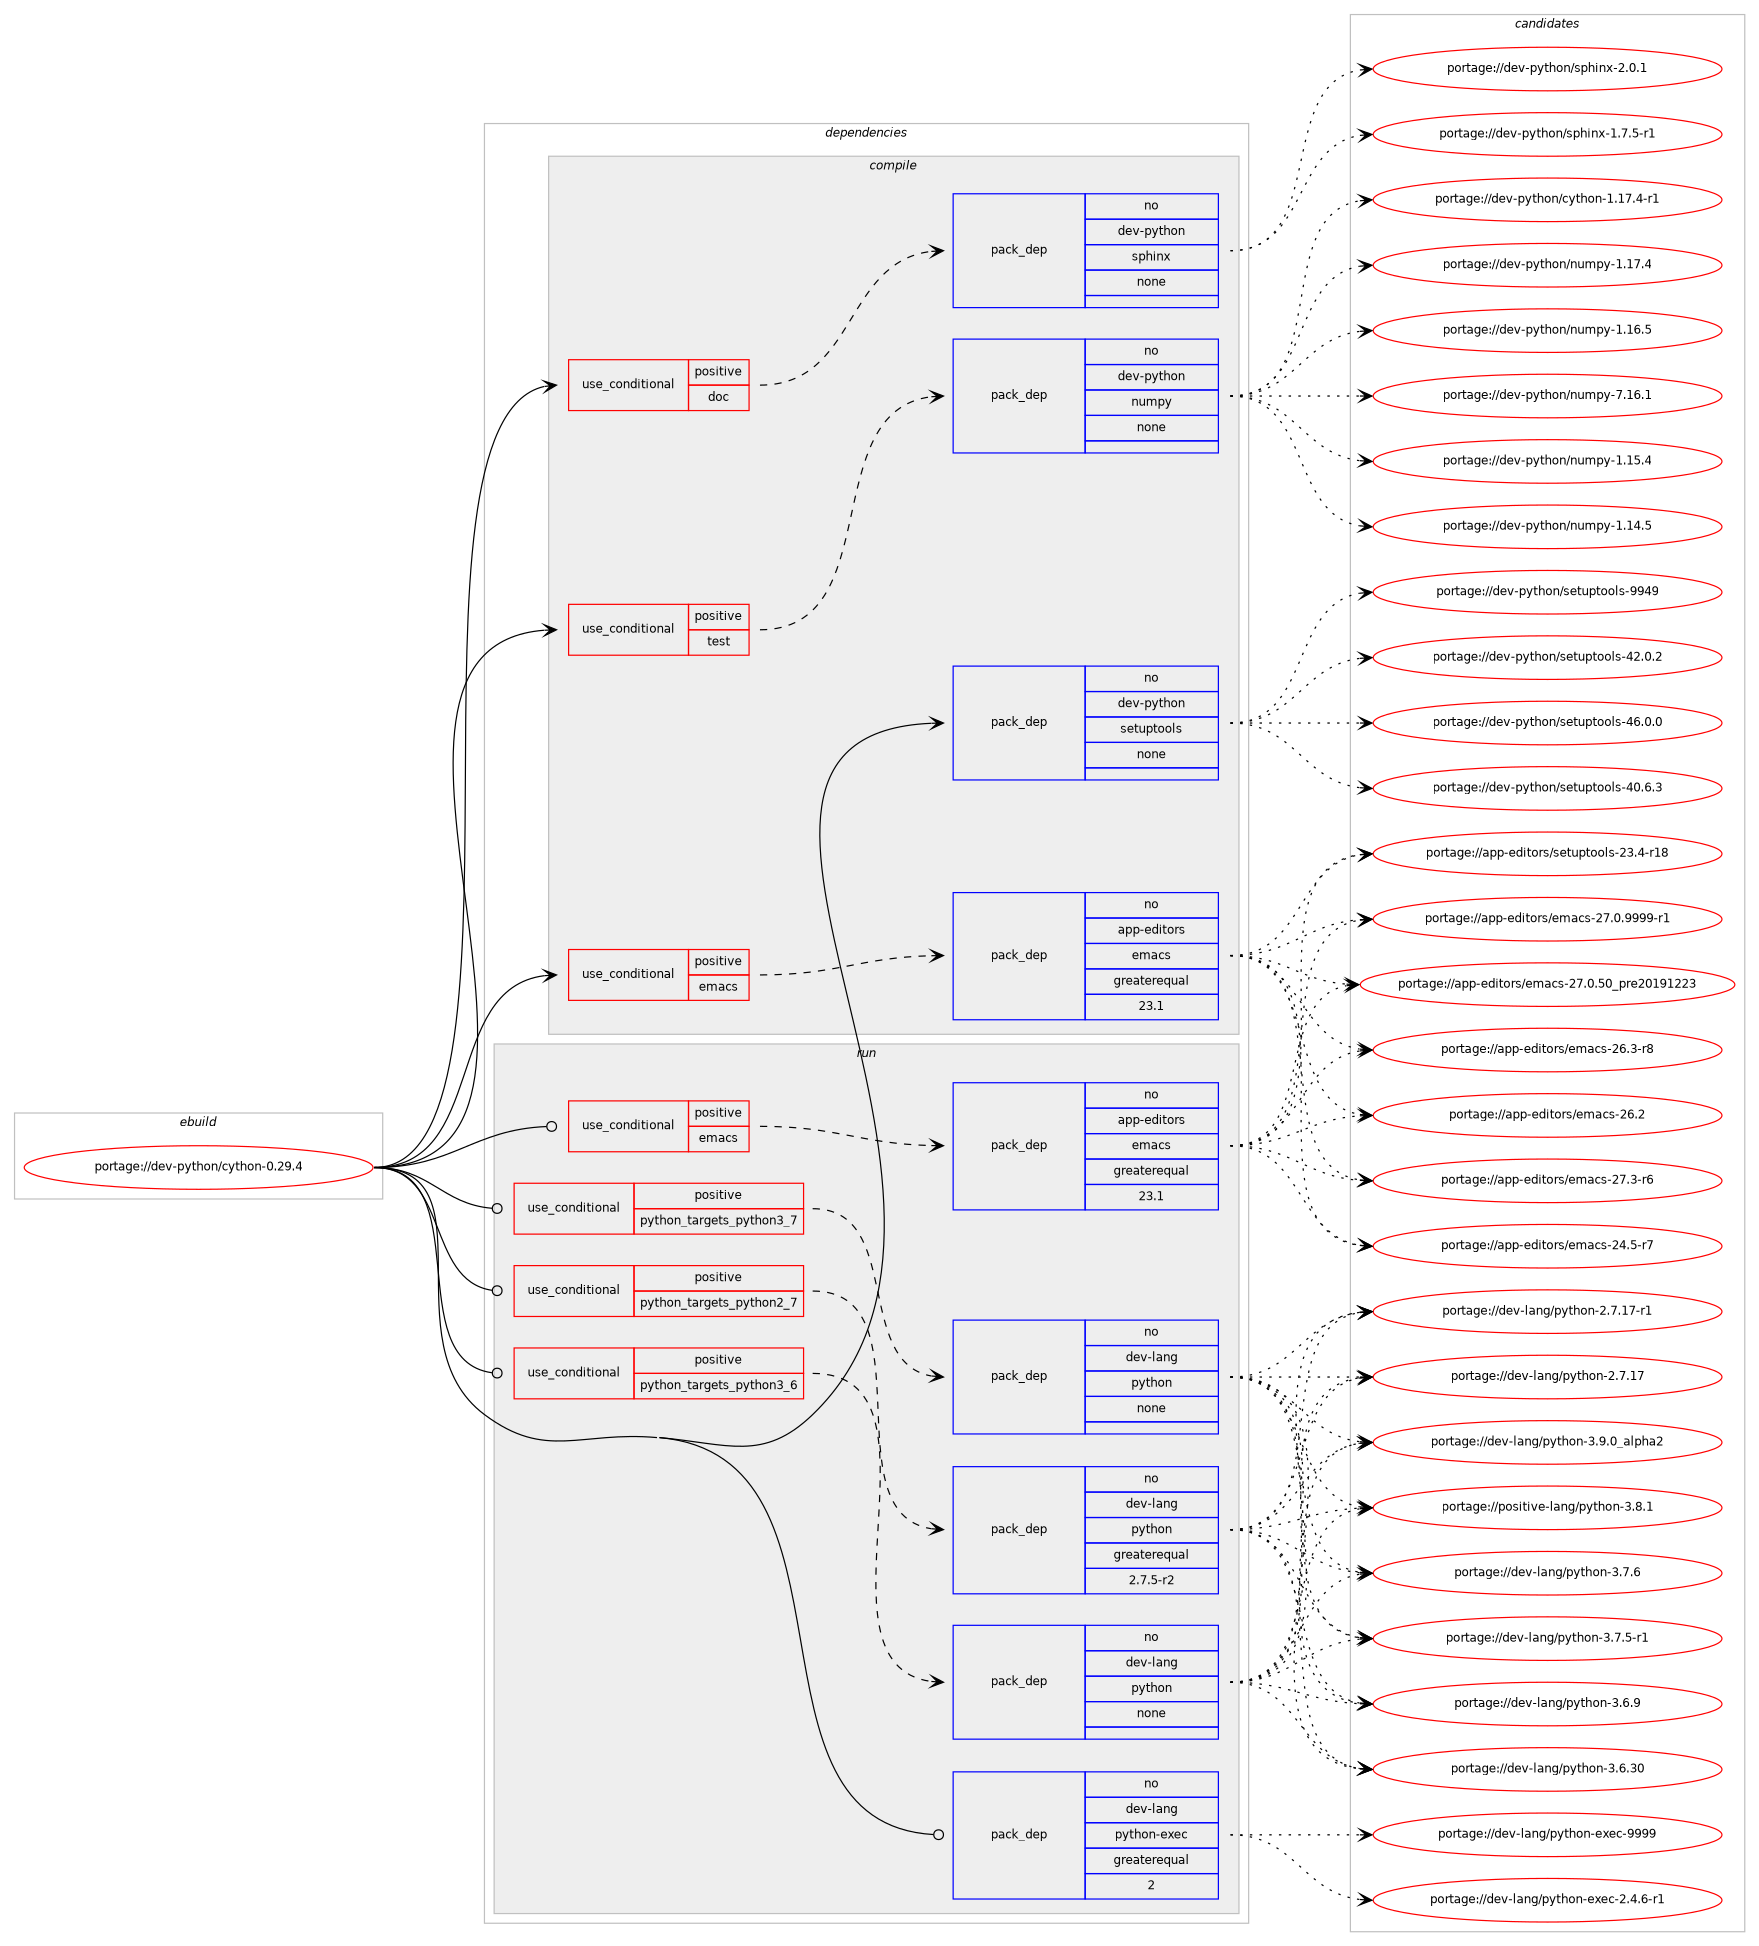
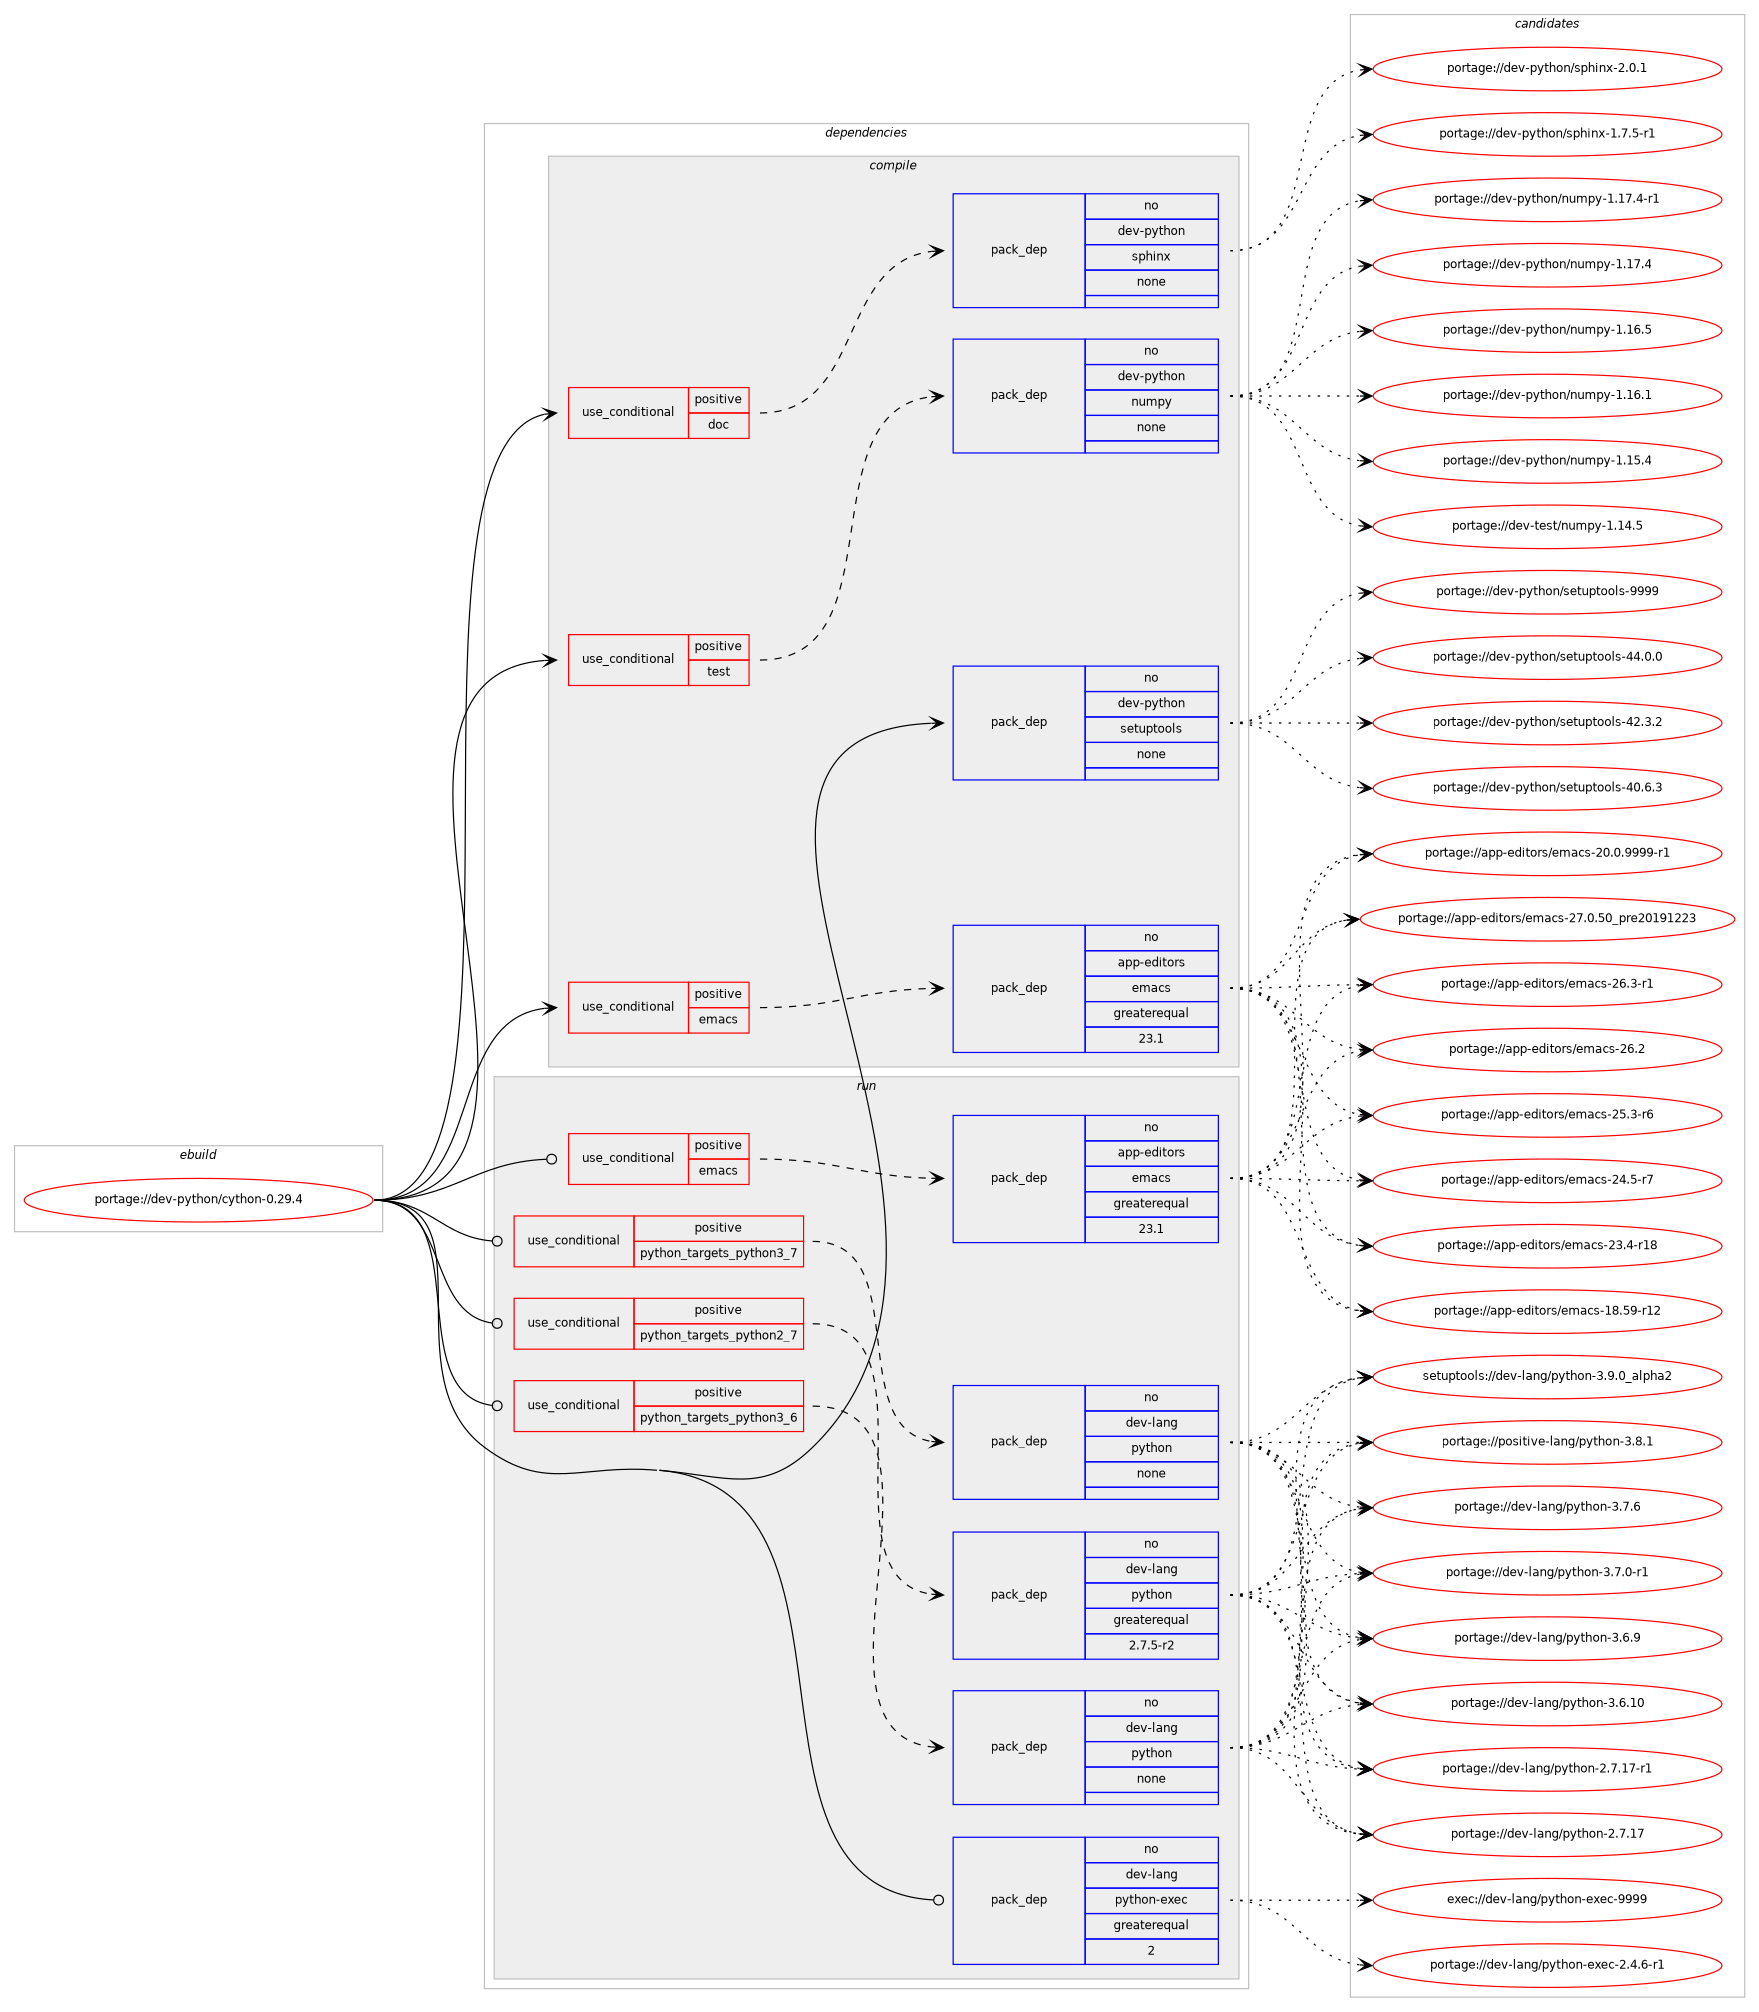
node "portage://dev-python/cython-1.17.4-r1": label "portage://dev-python/cython-1.17.4-r1" -> "portage://dev-python/numpy-1.17.4-r1"
node "portage://dev-python/numpy-7.16.1": label "portage://dev-python/numpy-7.16.1" -> "portage://dev-python/numpy-1.16.1"
node "portage://dev-python/numpy-1.14.5": label "portage://dev-python/numpy-1.14.5" -> "portage://dev-test/numpy-1.14.5"
node "portage://dev-python/setuptools-9949": label "portage://dev-python/setuptools-9949" -> "portage://dev-python/setuptools-9999"
node "portage://dev-python/setuptools-42.0.2": label "portage://dev-python/setuptools-42.0.2" -> "portage://dev-python/setuptools-42.3.2"
node "portage://dev-python/setuptools-46.0.0": label "portage://dev-python/setuptools-46.0.0" -> "portage://dev-python/setuptools-44.0.0"
node "portage://app-editors/setuptools-23.4-r18": label "portage://app-editors/setuptools-23.4-r18" -> "portage://app-editors/emacs-23.4-r18"
node "portage://app-editors/emacs-27.0.9999-r1": label "portage://app-editors/emacs-27.0.9999-r1" -> "portage://app-editors/emacs-20.0.9999-r1"
node "portage://app-editors/emacs-26.3-r8": label "portage://app-editors/emacs-26.3-r8" -> "portage://app-editors/emacs-26.3-r1"
node "portage://app-editors/emacs-27.3-r6": label "portage://app-editors/emacs-27.3-r6" -> "portage://app-editors/emacs-25.3-r6"
node "portage://app-editors/emacs-18.59-r12": added
node "portage://dev-lang/python-3.9.0_alpha2": label "portage://dev-lang/python-3.9.0_alpha2" -> "setuptools://dev-lang/python-3.9.0_alpha2"
node "portage://dev-lang/python-3.7.5-r1": label "portage://dev-lang/python-3.7.5-r1" -> "portage://dev-lang/python-3.7.0-r1"
node "portage://dev-lang/python-3.6.30": label "portage://dev-lang/python-3.6.30" -> "portage://dev-lang/python-3.6.10"
node "portage://dev-lang/python-exec-9999": label "portage://dev-lang/python-exec-9999" -> "exec://dev-lang/python-exec-9999"
